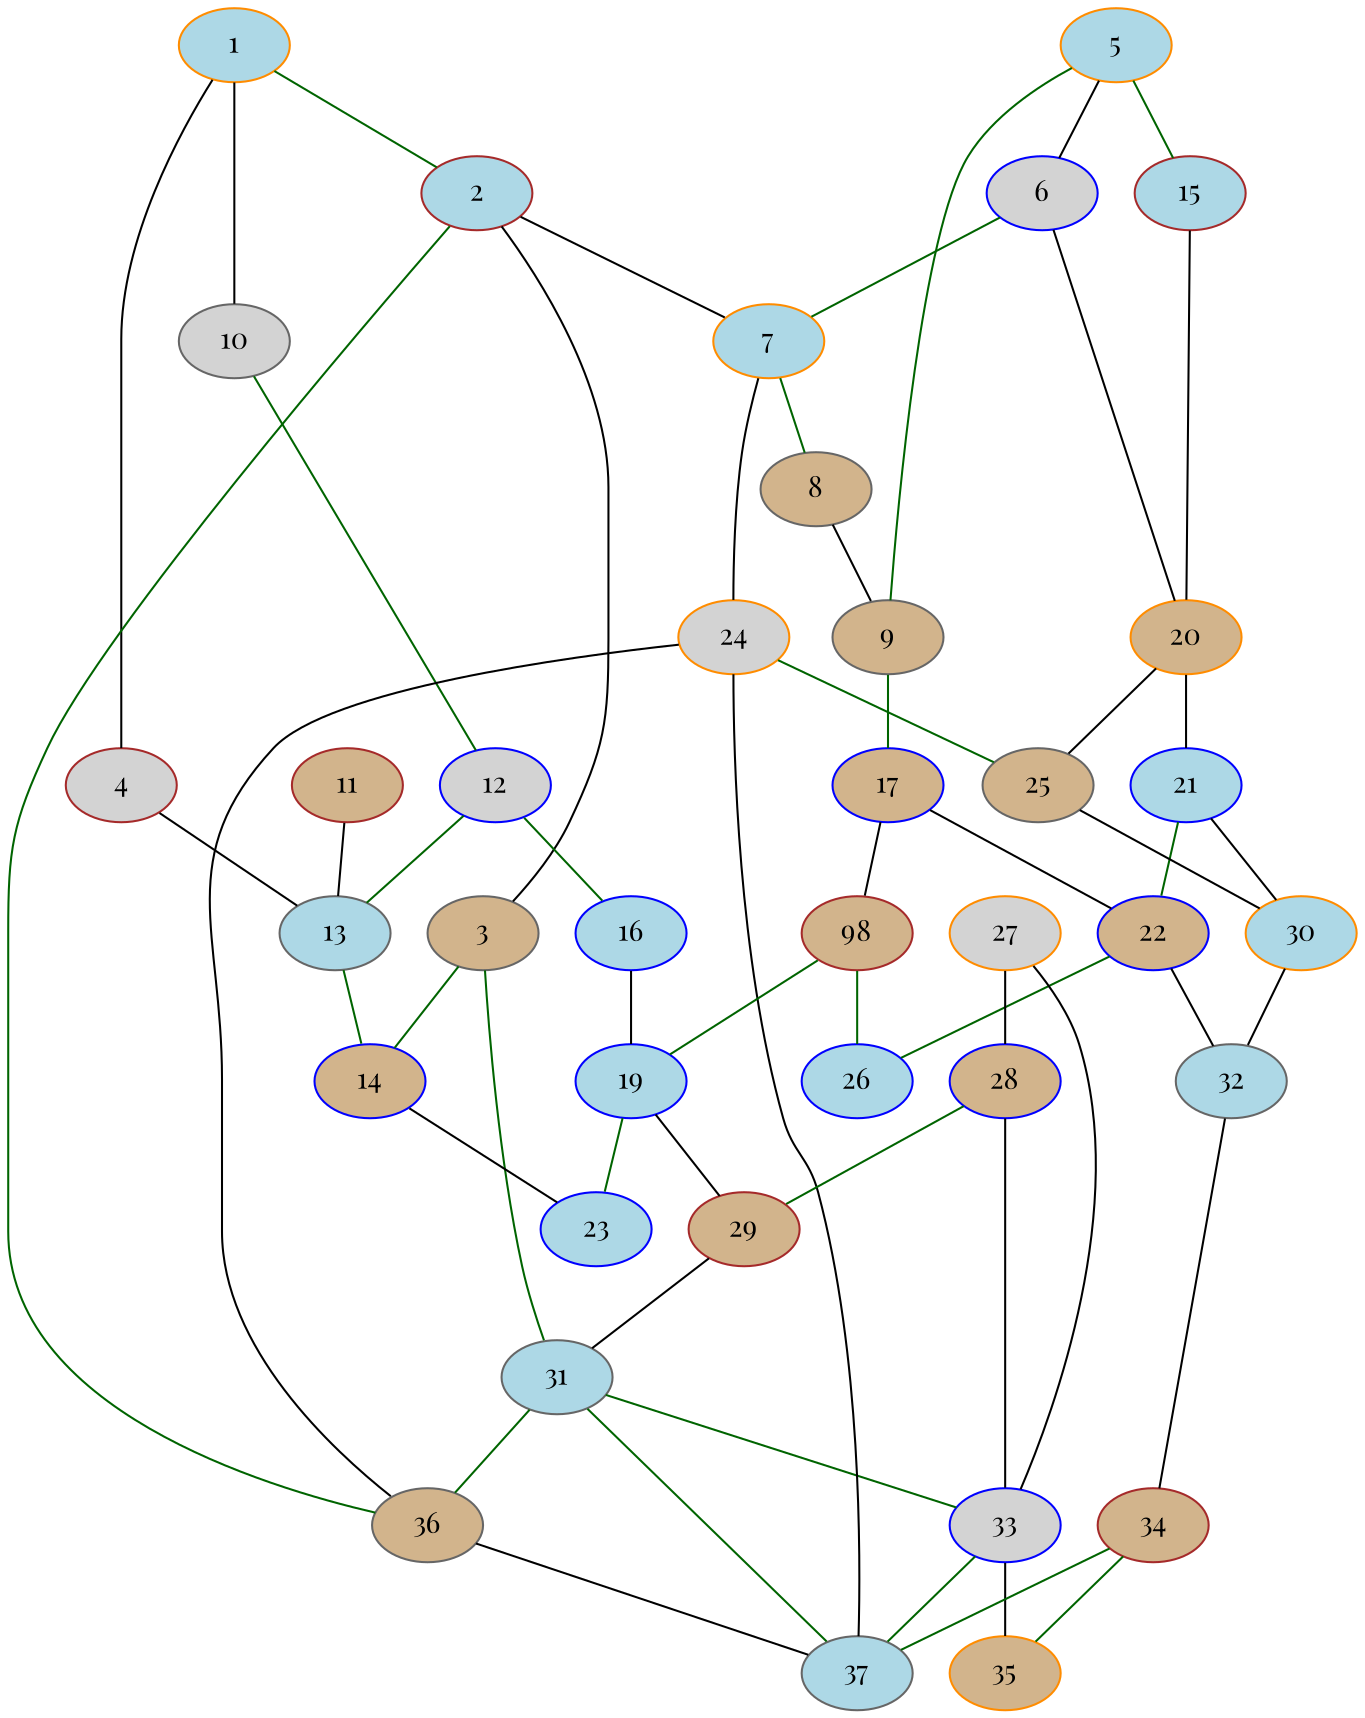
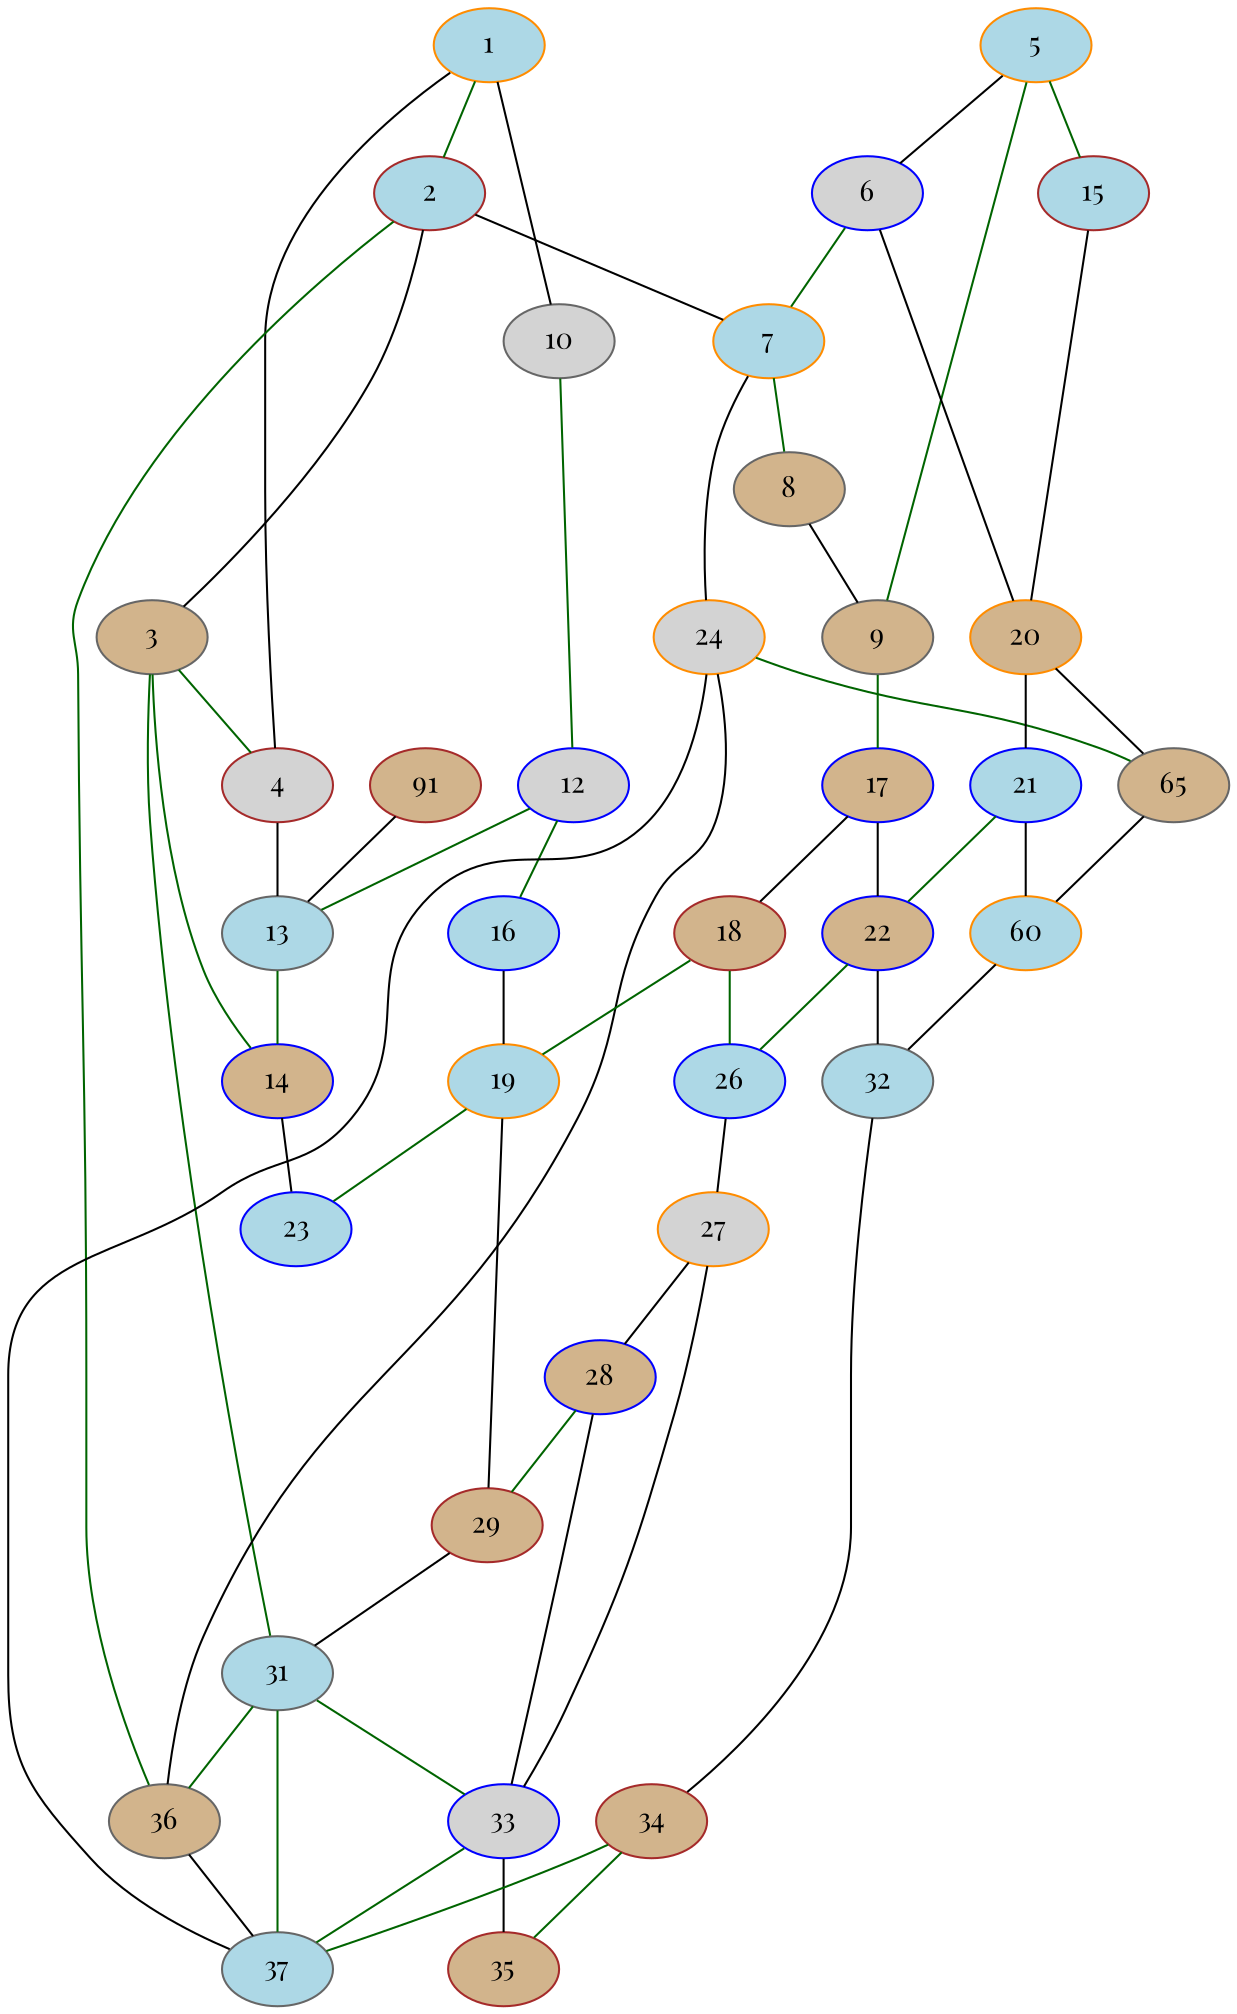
edge "3" -- "4": added
node "11": label "11" -> "91"
node "25": label "25" -> "65"
node "98": label "98" -> "18"
node "30": label "30" -> "60"
node "19": color blue -> darkorange
edge "26" -- "27": added
node "35": color darkorange -> brown
